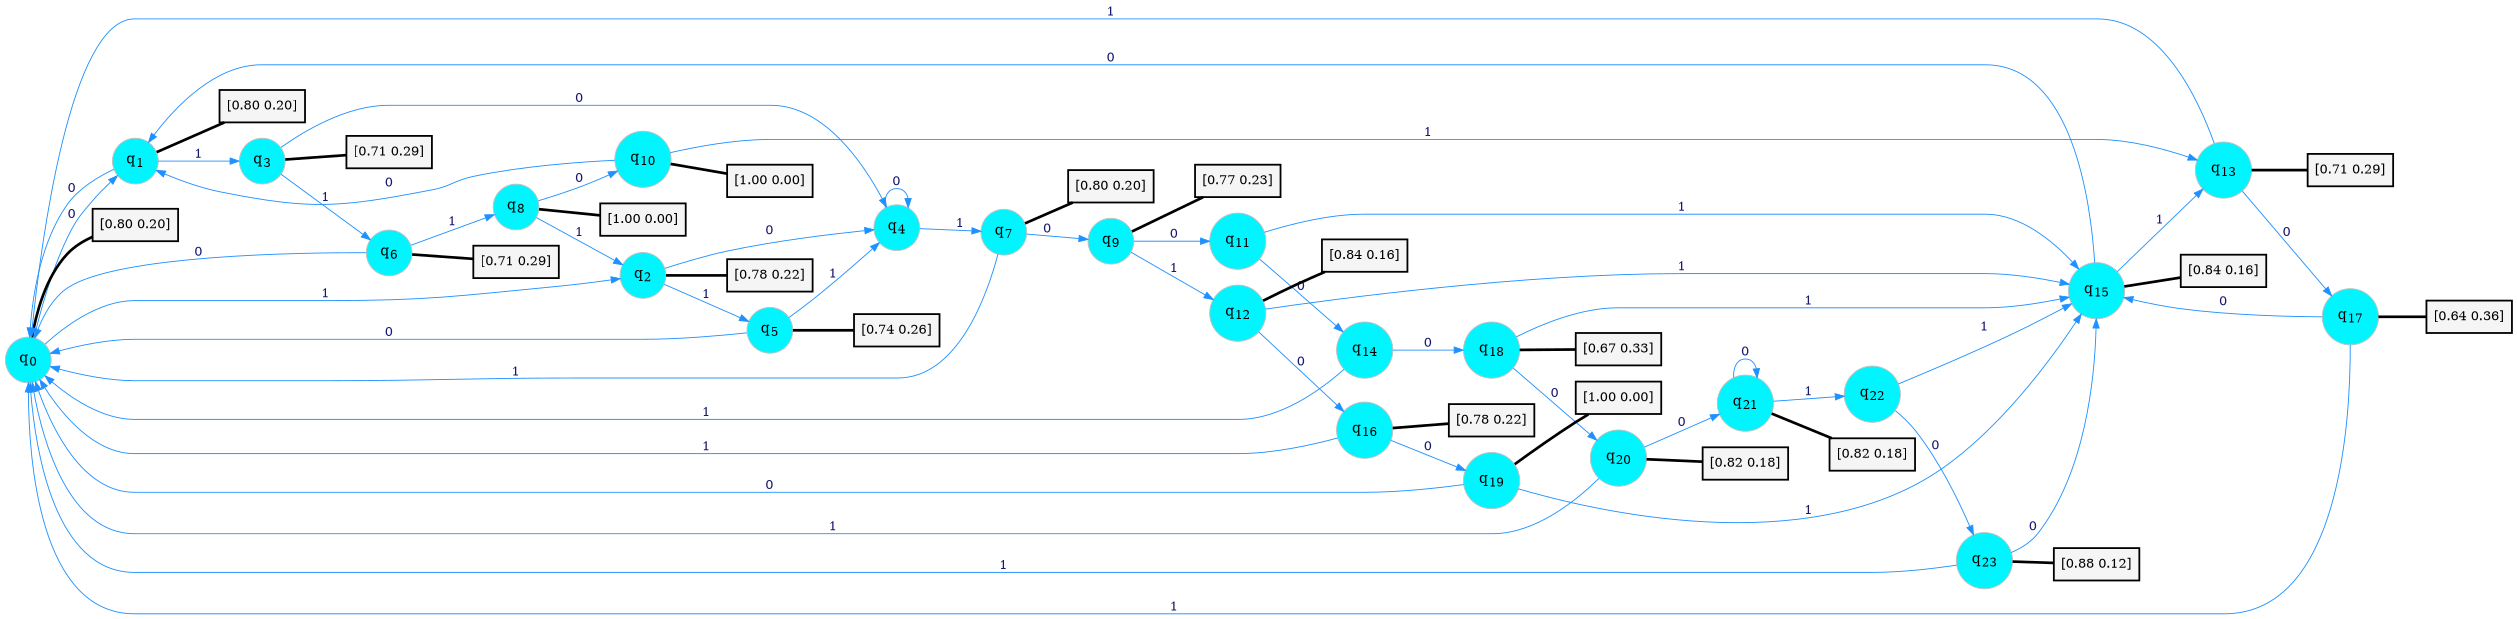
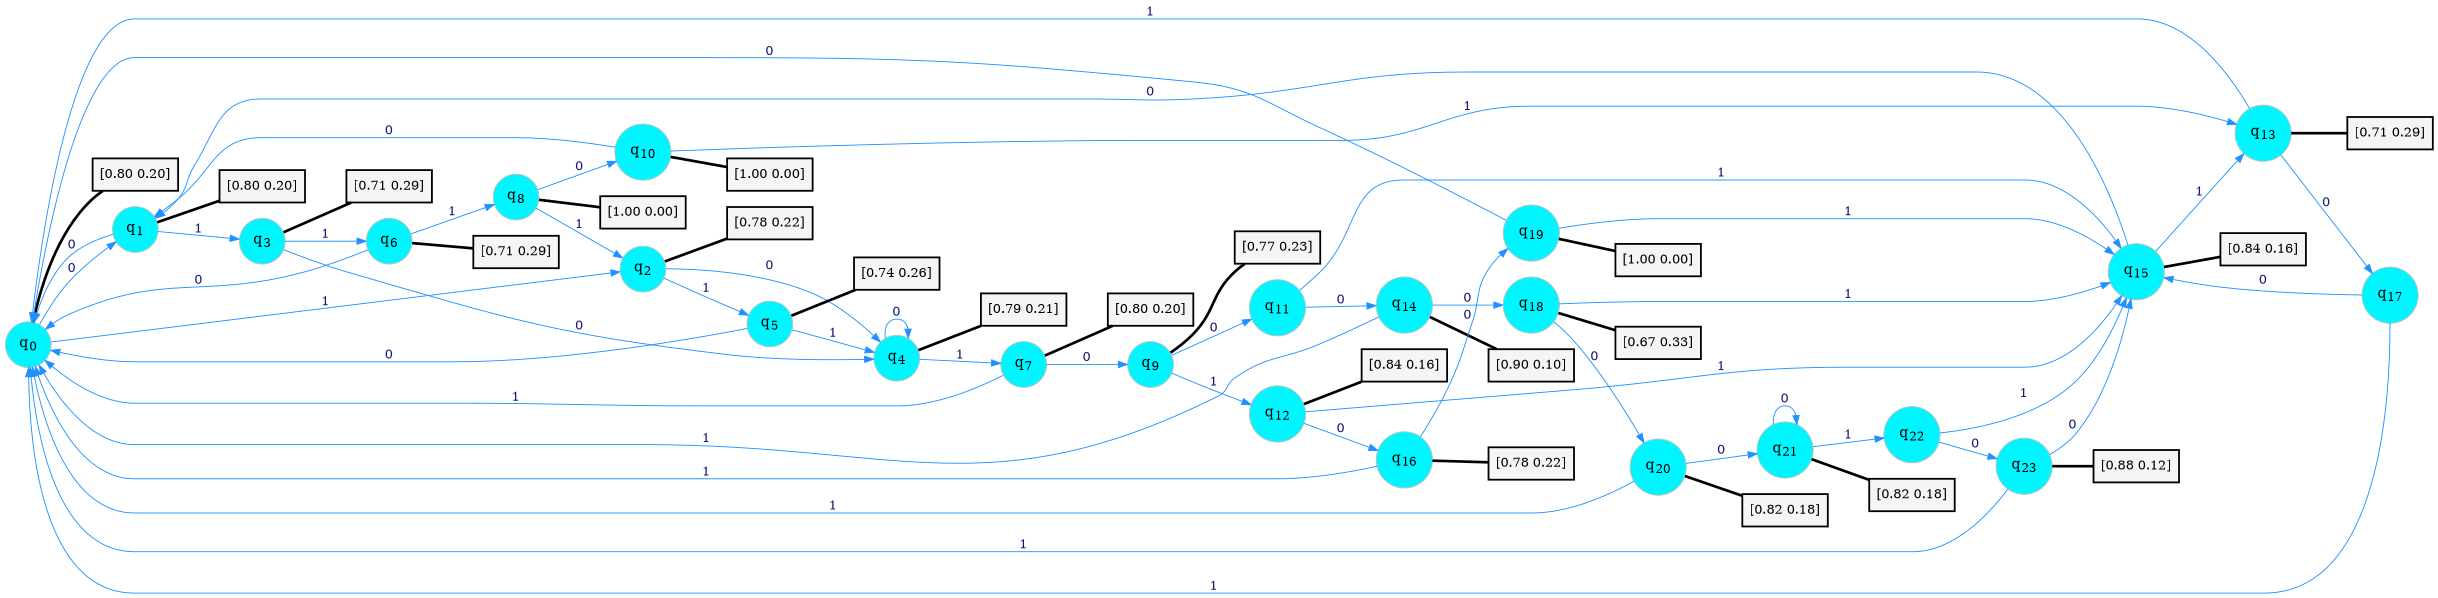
node "[0.79 0.21]": added
node "[0.64 0.36]": removed
node "[0.90 0.10]": added
